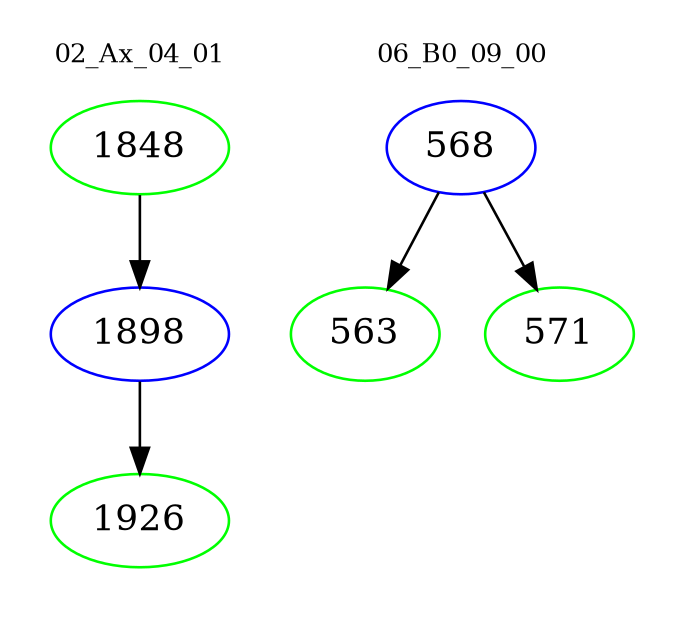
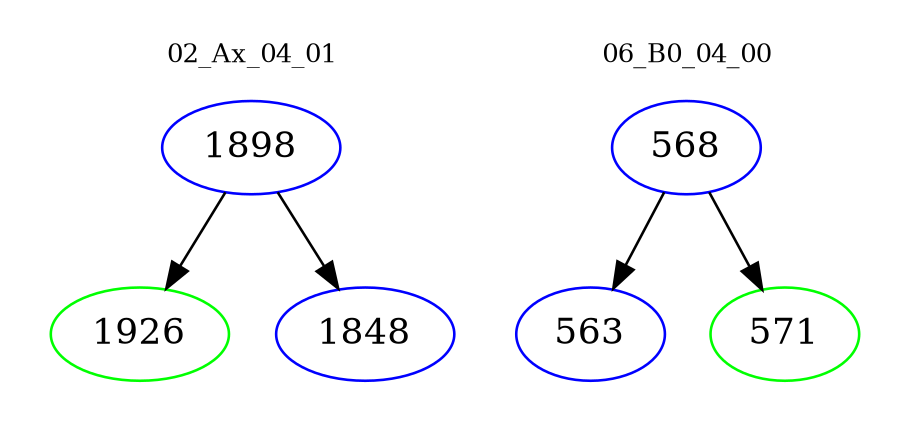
cluster "06_B0_09_00": label "06_B0_09_00" -> "06_B0_04_00"
node "1848": color green -> blue
edge "1848" -> "1898": reversed
node "563": color green -> blue
